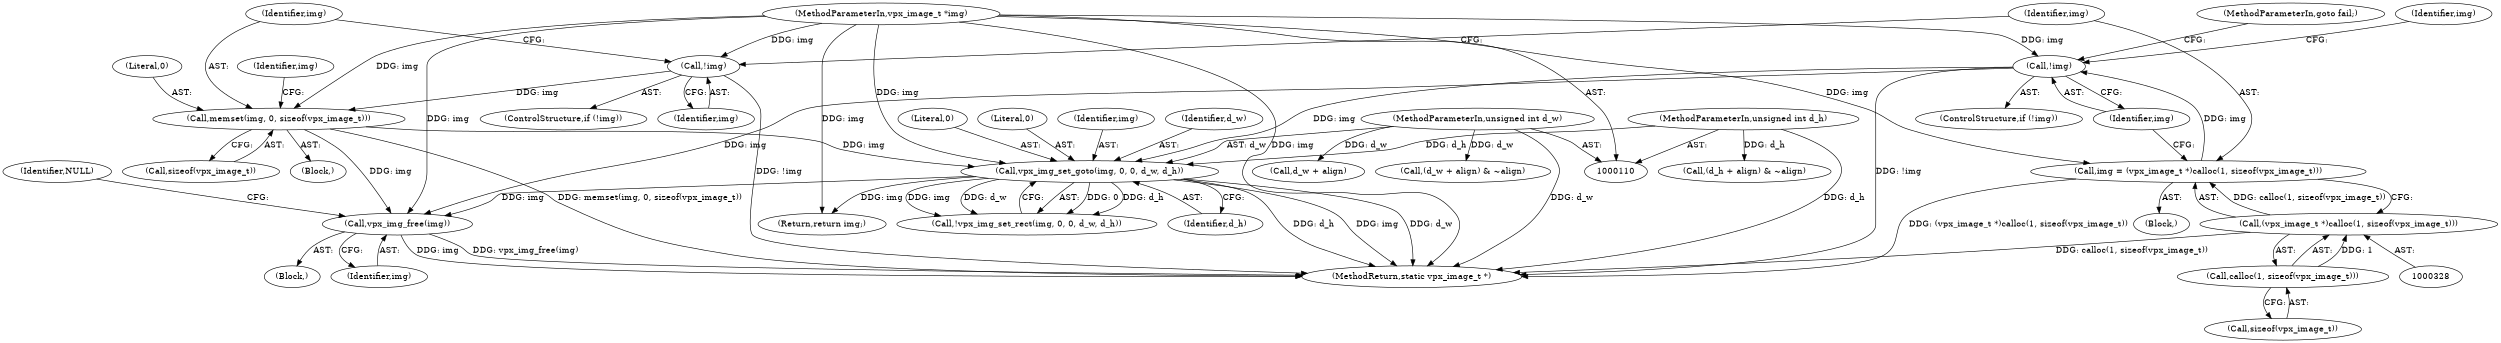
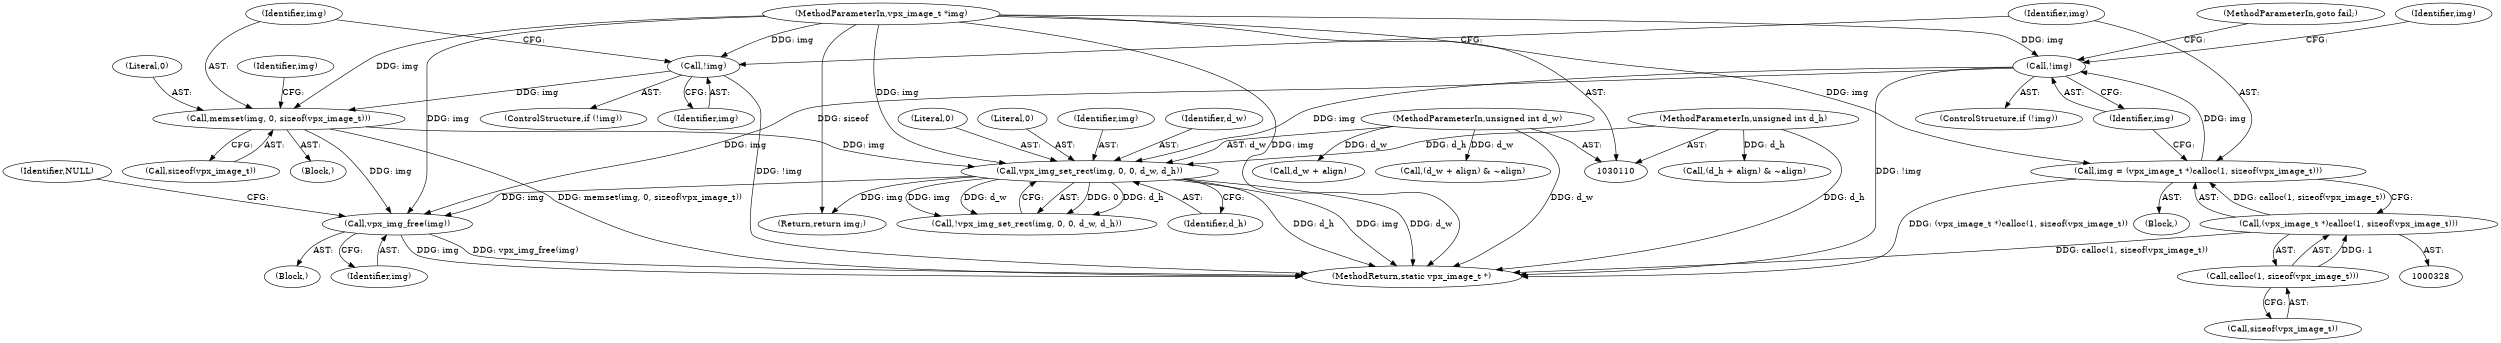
edge "(MethodParameterIn,vpx_image_t *img)" -> "(Return,return img;)": label "DDG: img" -> "DDG: sizeof"
node "(Call,vpx_img_set_goto(img, 0, 0, d_w, d_h))": label "(Call,vpx_img_set_goto(img, 0, 0, d_w, d_h))" -> "(Call,vpx_img_set_rect(img, 0, 0, d_w, d_h))"
node "1000110": label "1000110" -> "1030110"
edge "1000328" -> "(Call,(vpx_image_t *)calloc(1, sizeof(vpx_image_t)))": reversed
